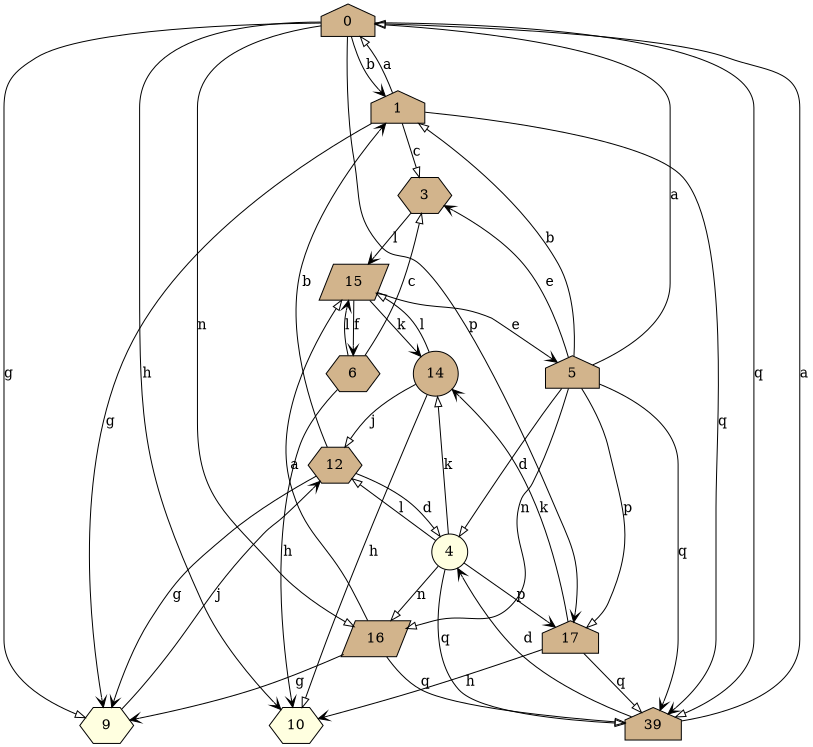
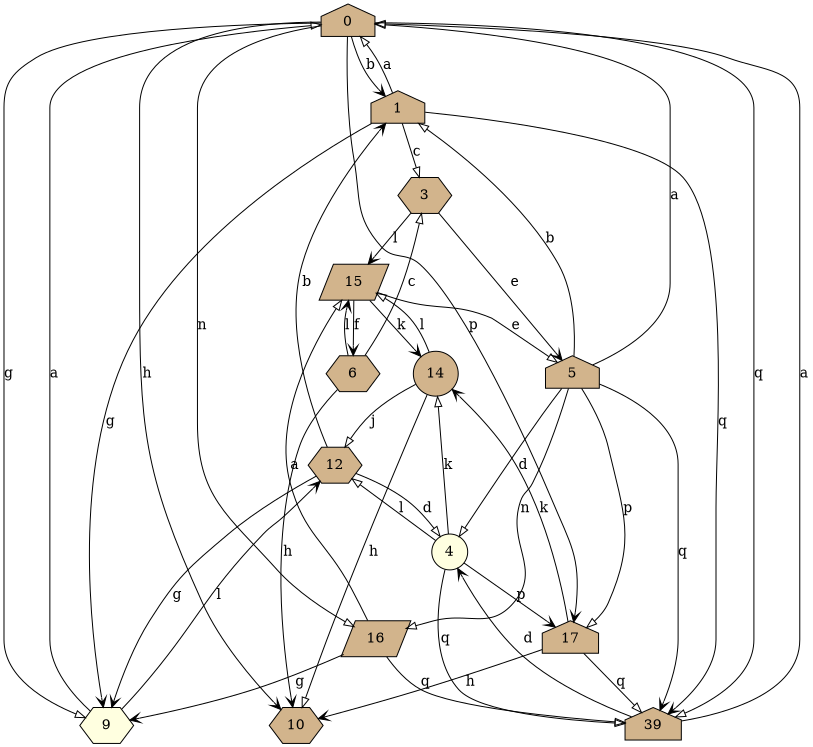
edge "5" -> "3": reversed
edge "9" -> "0": added, label "a"
edge "15" -> "5": arrowhead vee -> onormal
edge "4" -> "16": removed, label "n"
edge "9" -> "12": label "j" -> "l"
node "10": fillcolor lightyellow -> tan
